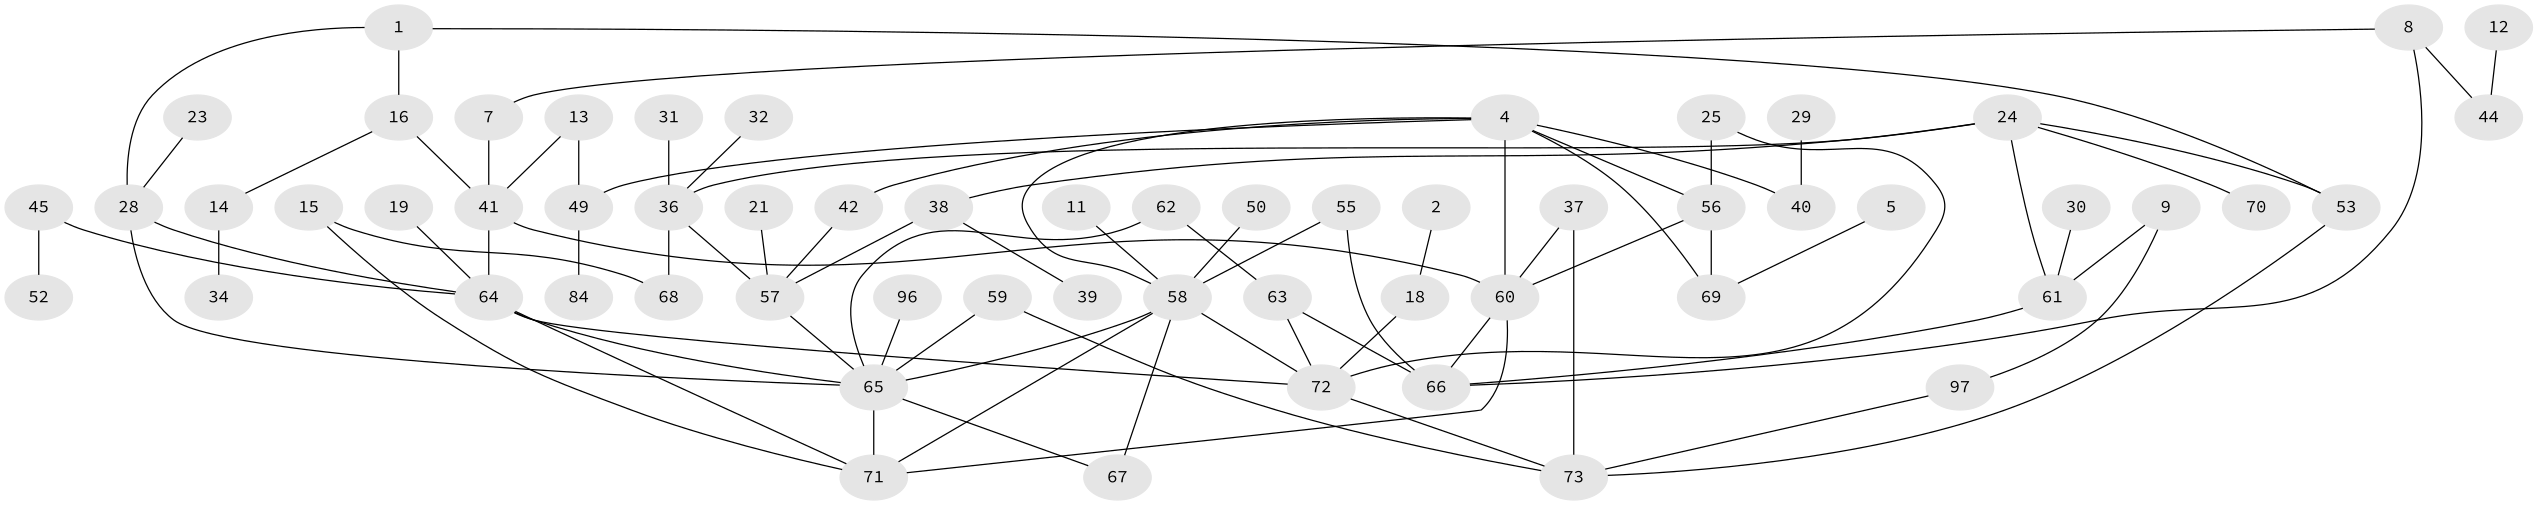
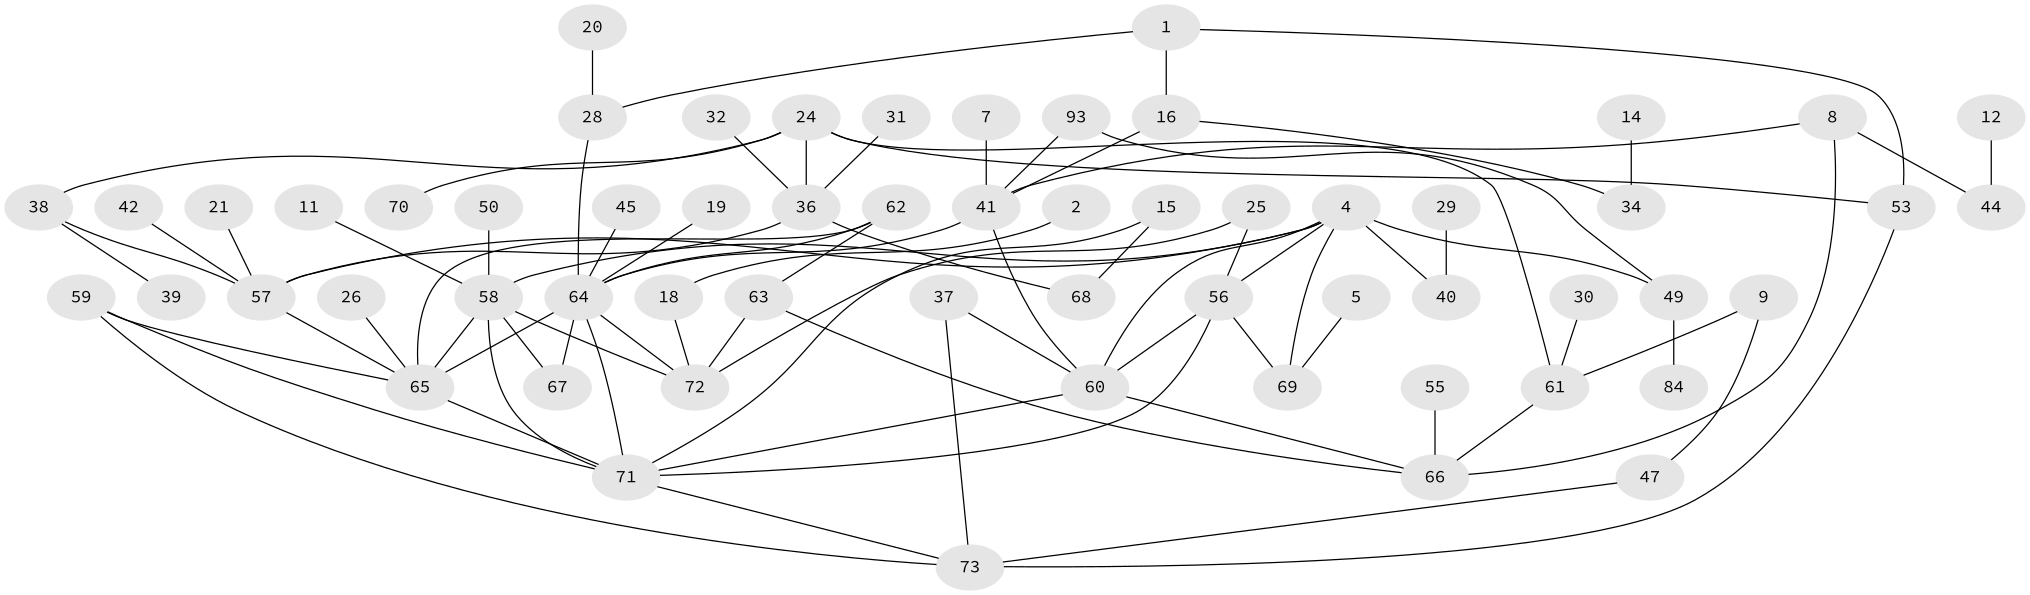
edge "8" -- "7": now "8" -- "41"
node "23": label "23" -> "20"
node "13": label "13" -> "93"
edge "4" -- "42": now "4" -- "57"
edge "16" -- "14": now "16" -- "34"
edge "62" -- "64": added
edge "55" -- "58": removed
node "52": removed
node "96": label "96" -> "26"
edge "28" -- "65": removed
node "97": label "97" -> "47"
edge "59" -- "71": added
edge "65" -- "67": now "64" -- "67"
edge "72" -- "73": now "71" -- "73"
edge "56" -- "71": added
